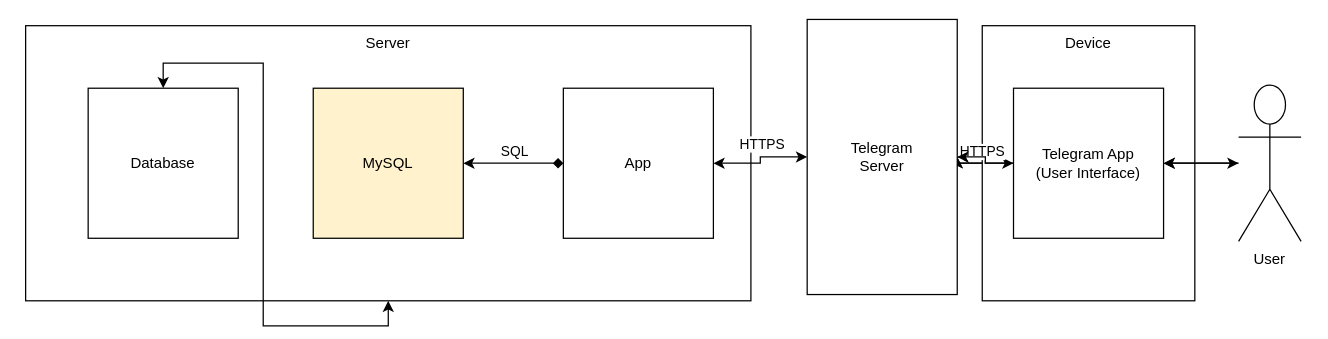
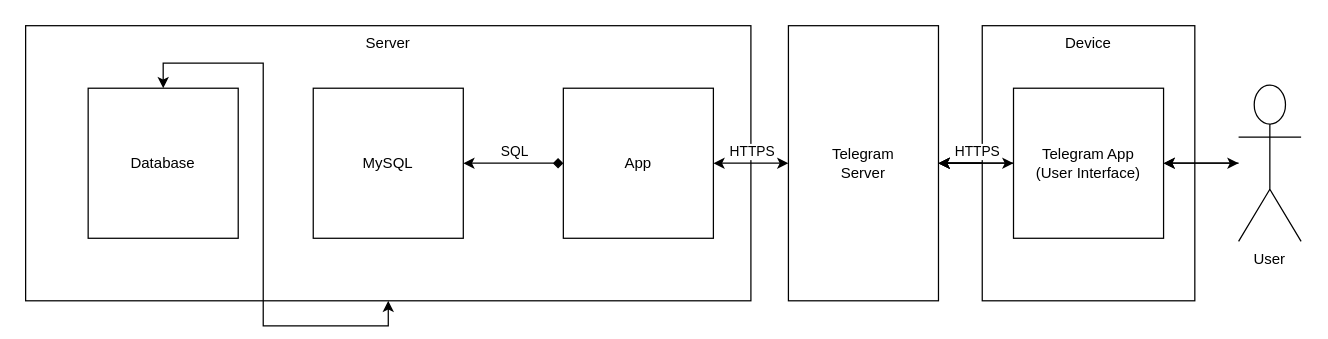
node "Telegram Server": moved (882, 157) -> (863, 163)
node "MySQL": fillcolor #fff2cc -> #ffffff
